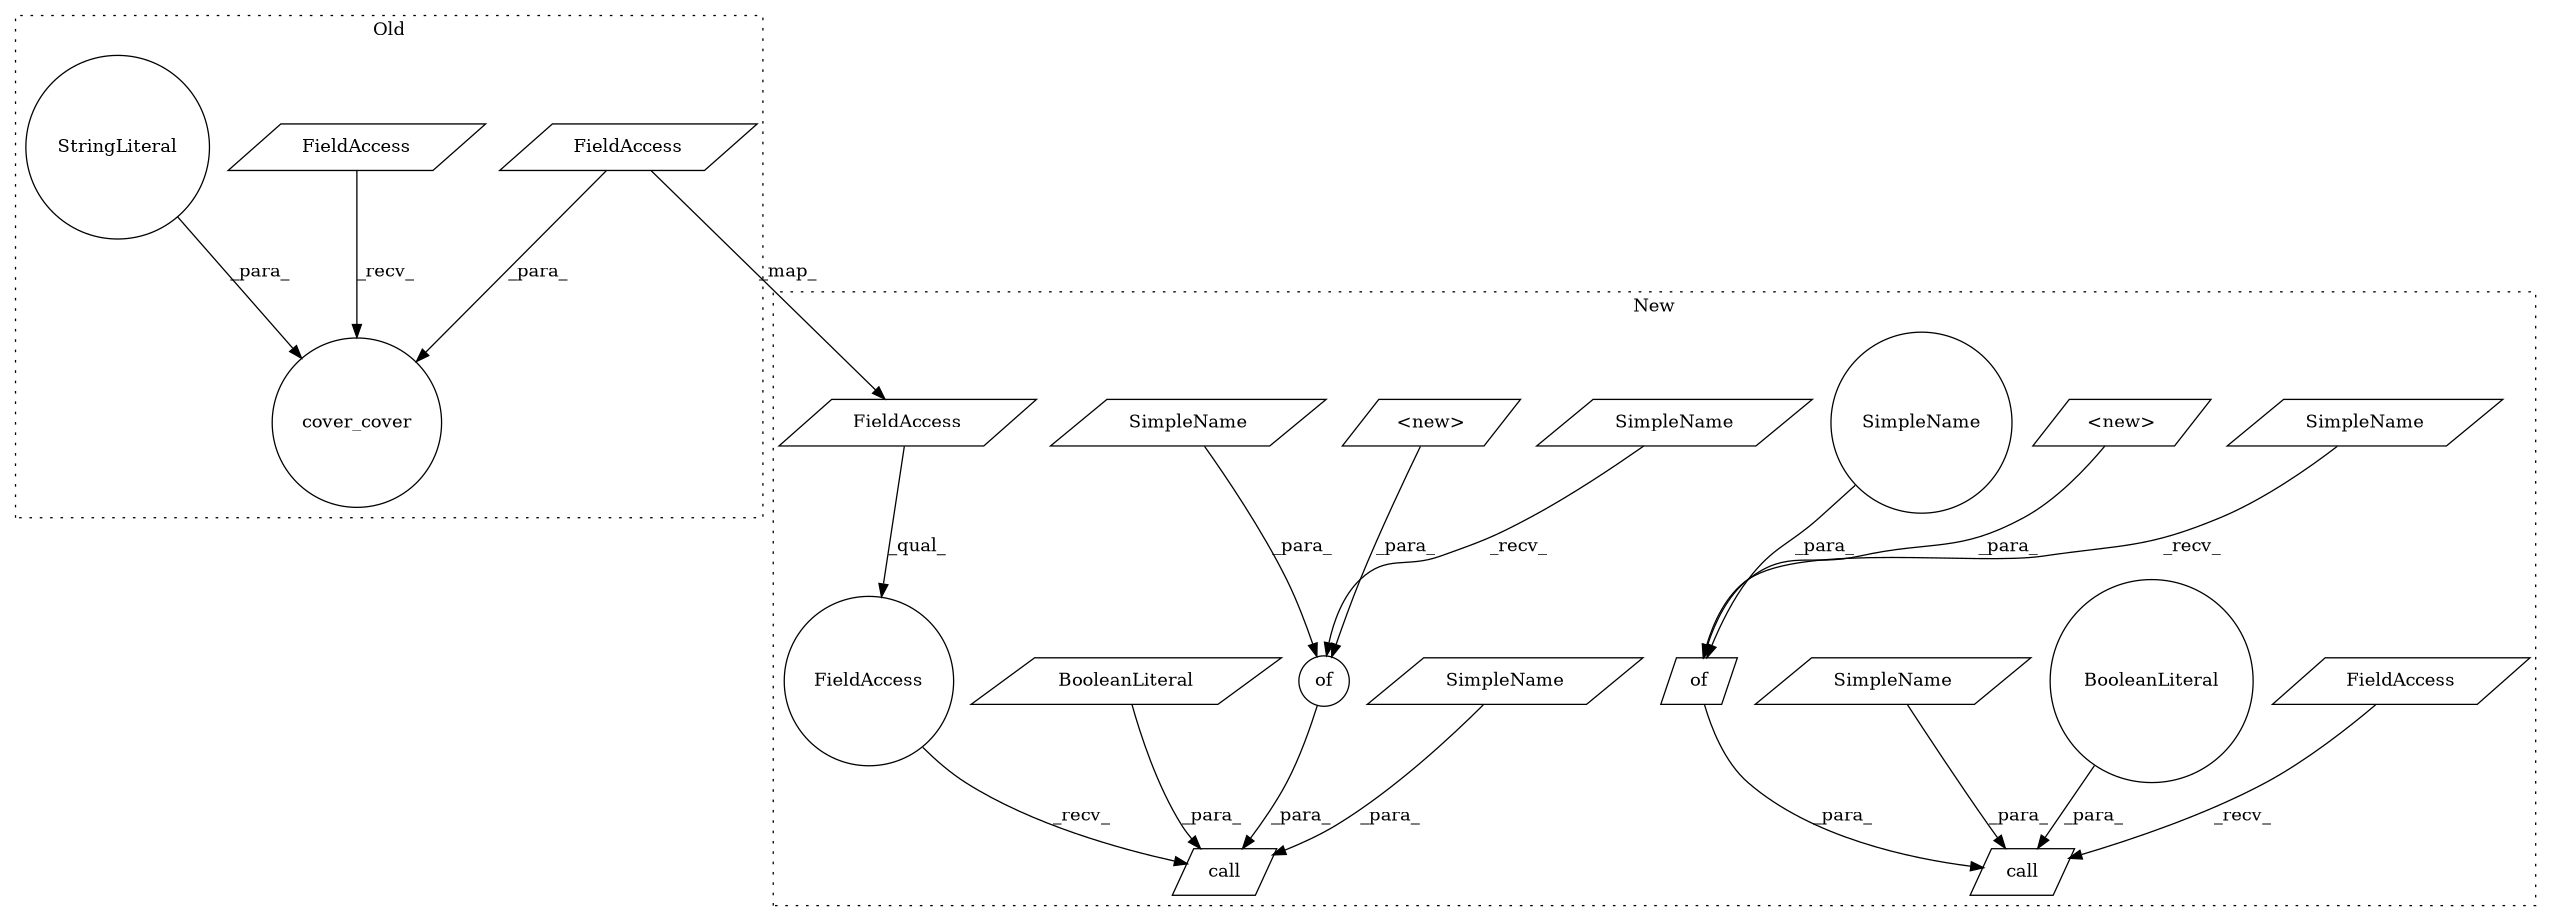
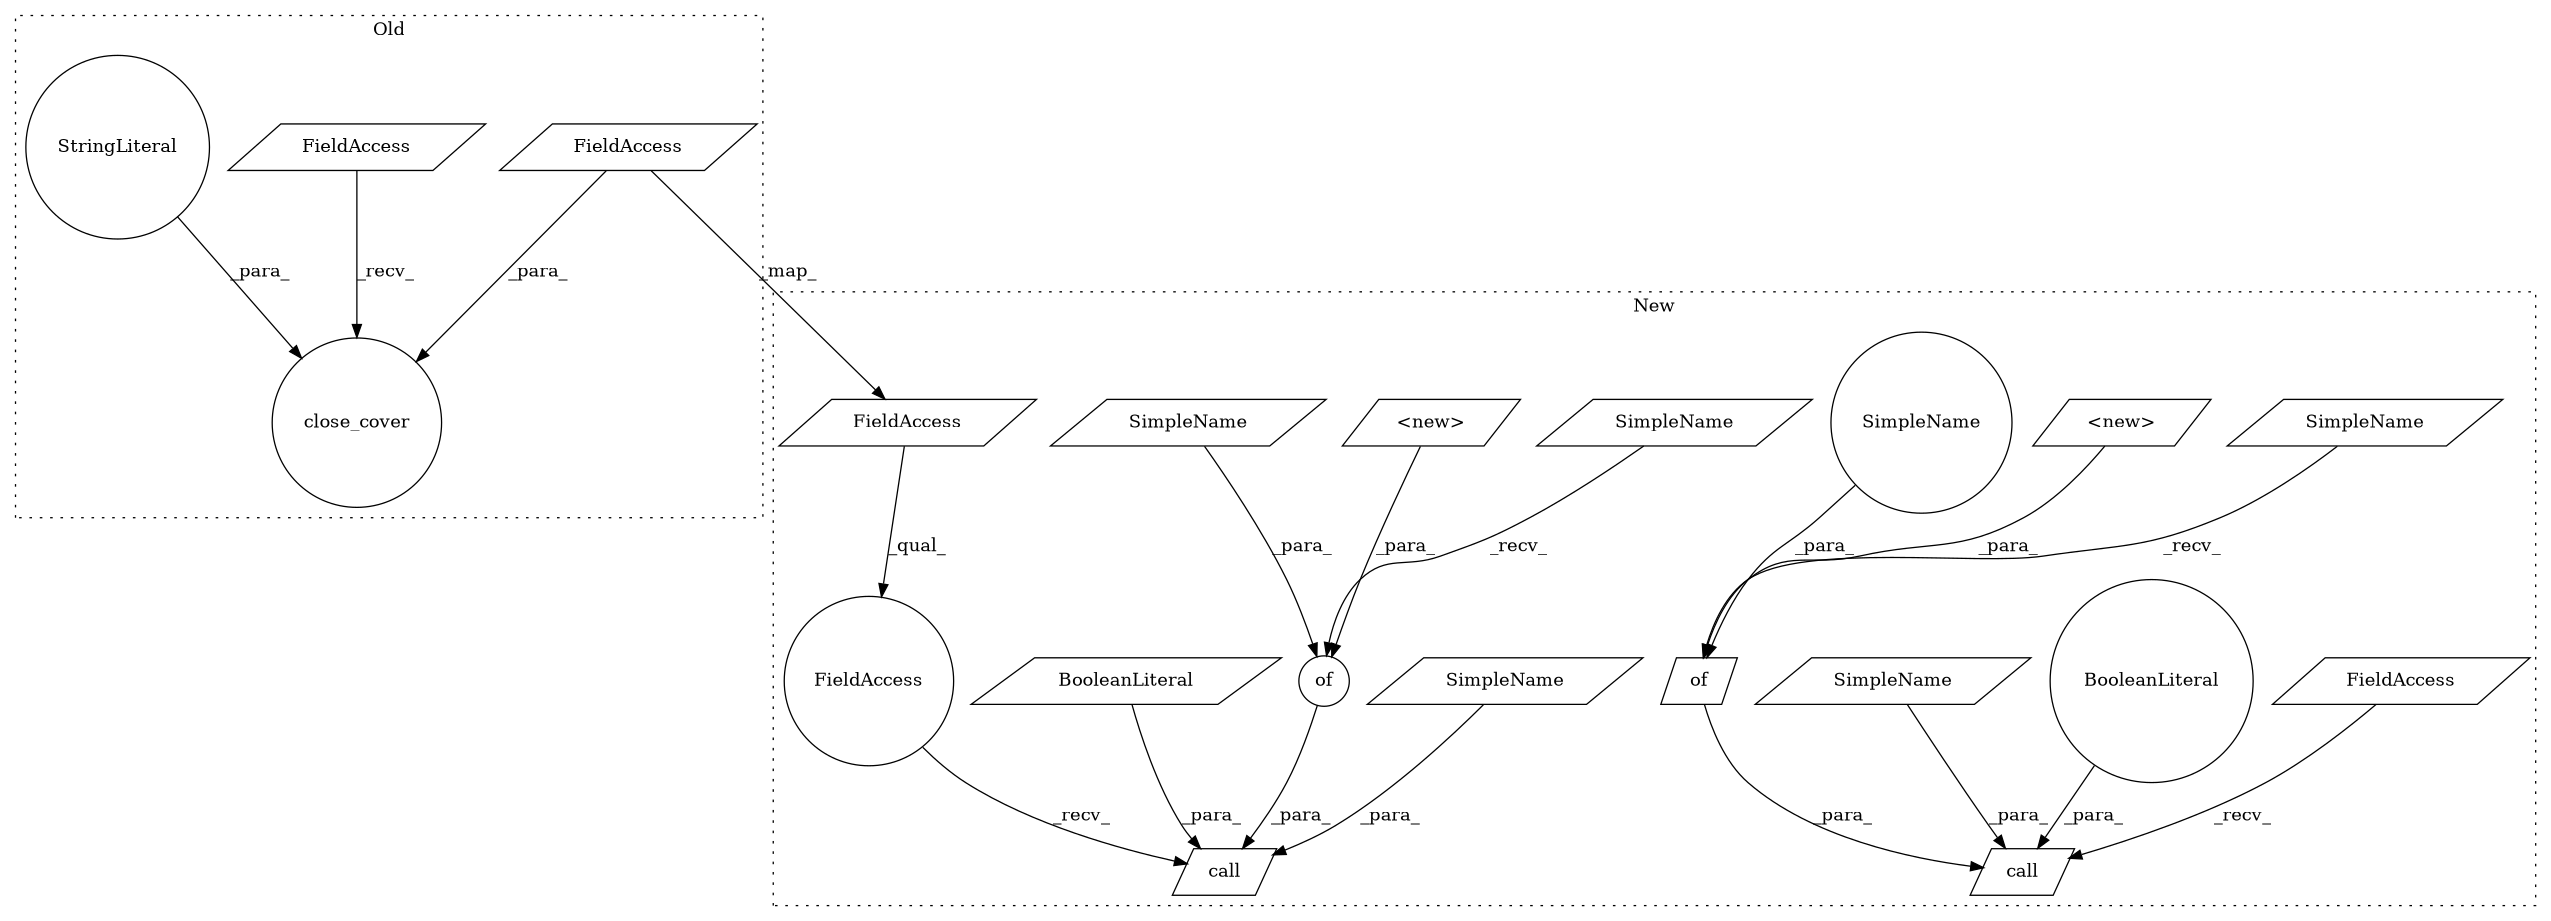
node "cover_cover": label "cover_cover" -> "close_cover"
